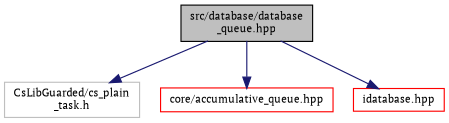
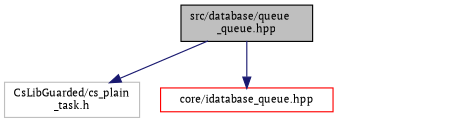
node "src/database/database _queue.hpp": label "src/database/database _queue.hpp" -> "src/database/queue _queue.hpp"
node "core/accumulative_queue.hpp": label "core/accumulative_queue.hpp" -> "core/idatabase_queue.hpp"
node "idatabase.hpp": removed
